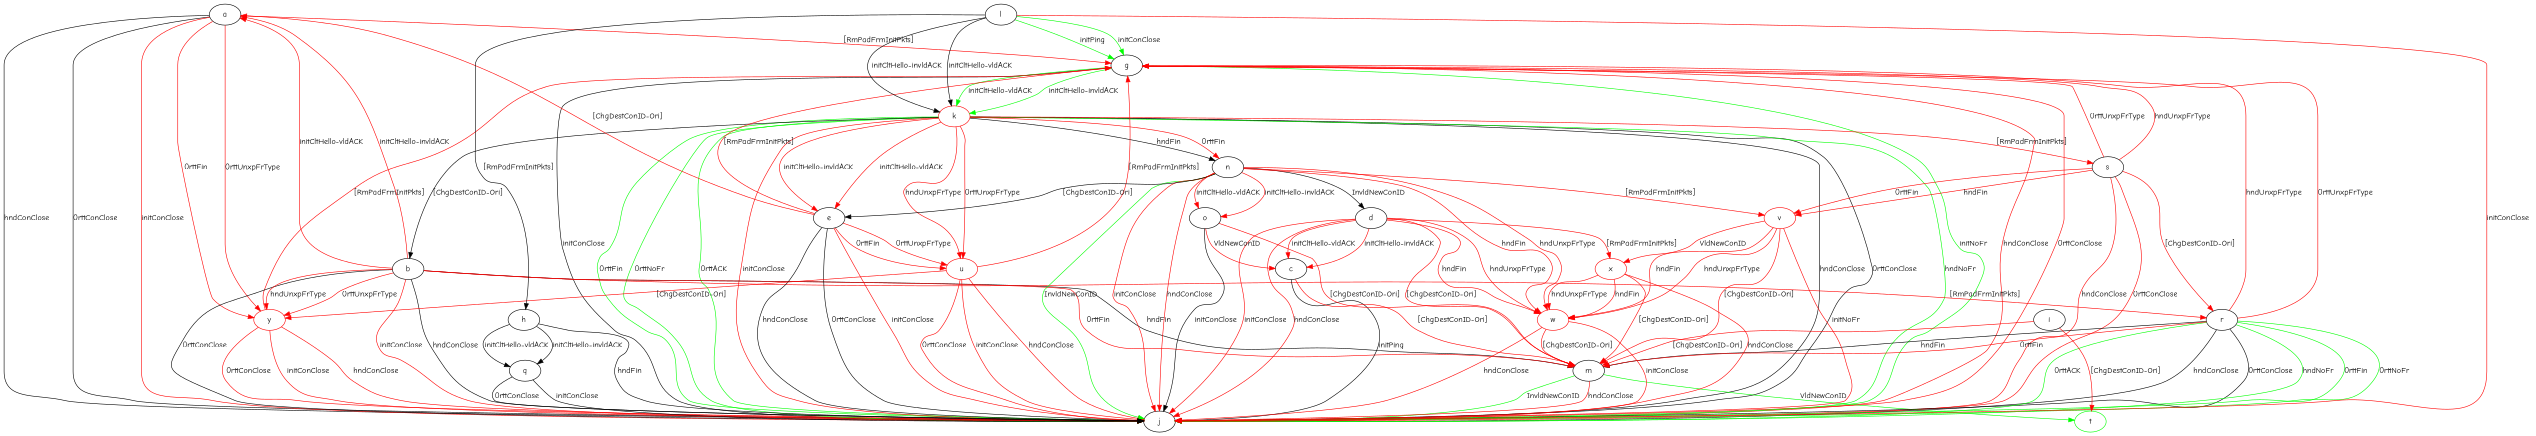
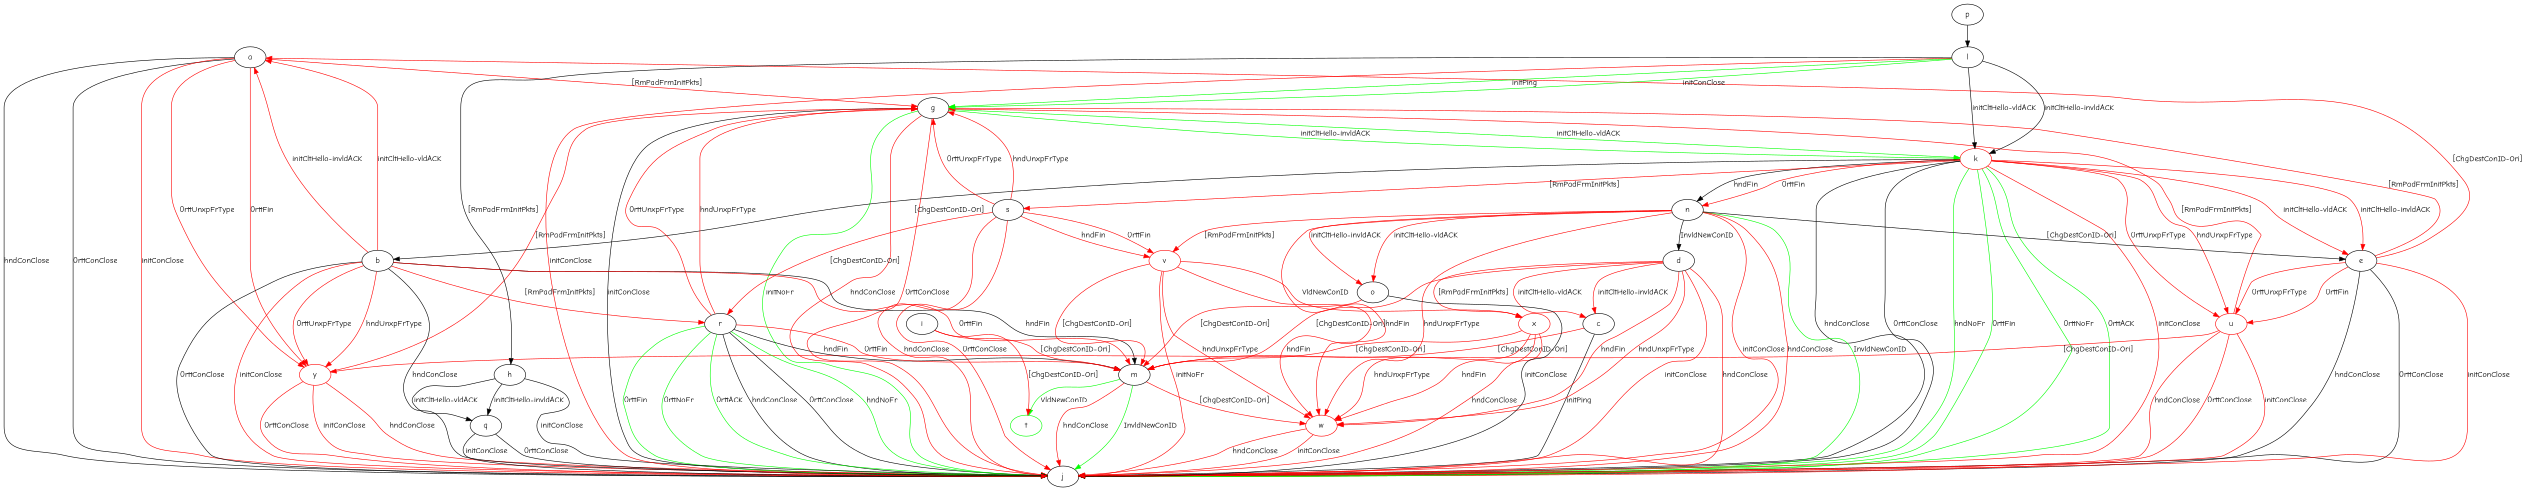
node "p": added
edge "o" -> "c": removed, label "VldNewConID"
edge "w" -> "m": reversed
edge "h" -> "j": label "hndFin " -> "initConClose "
